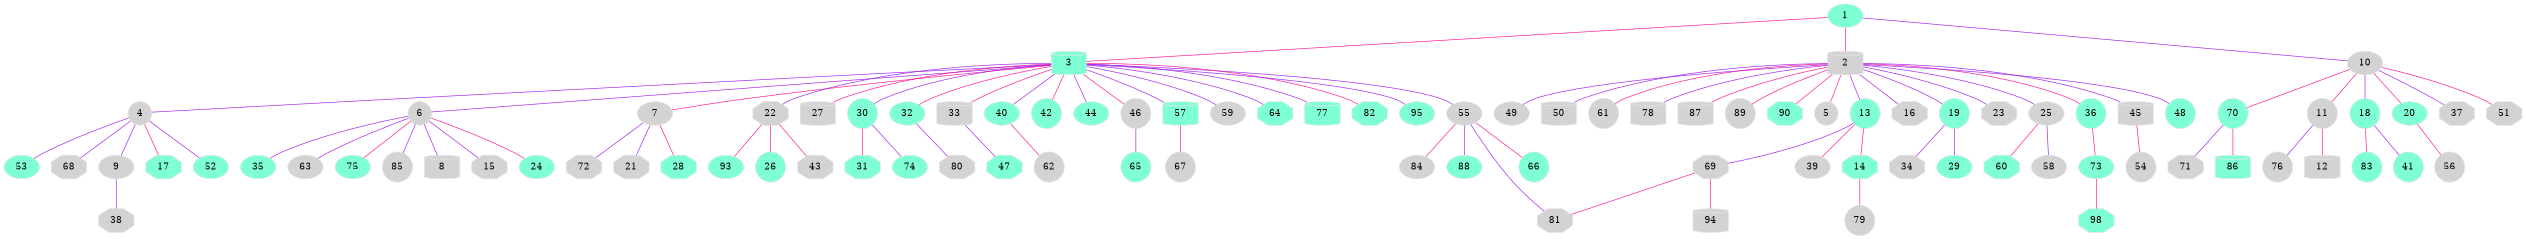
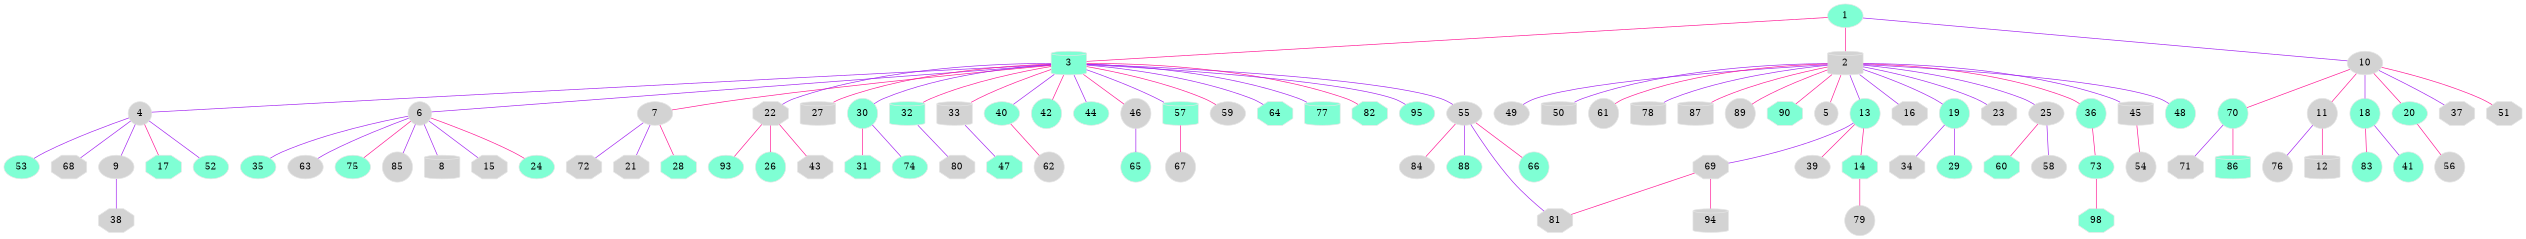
edge "3" -- "59": color purple -> deeppink
node "32": shape ellipse -> cylinder
